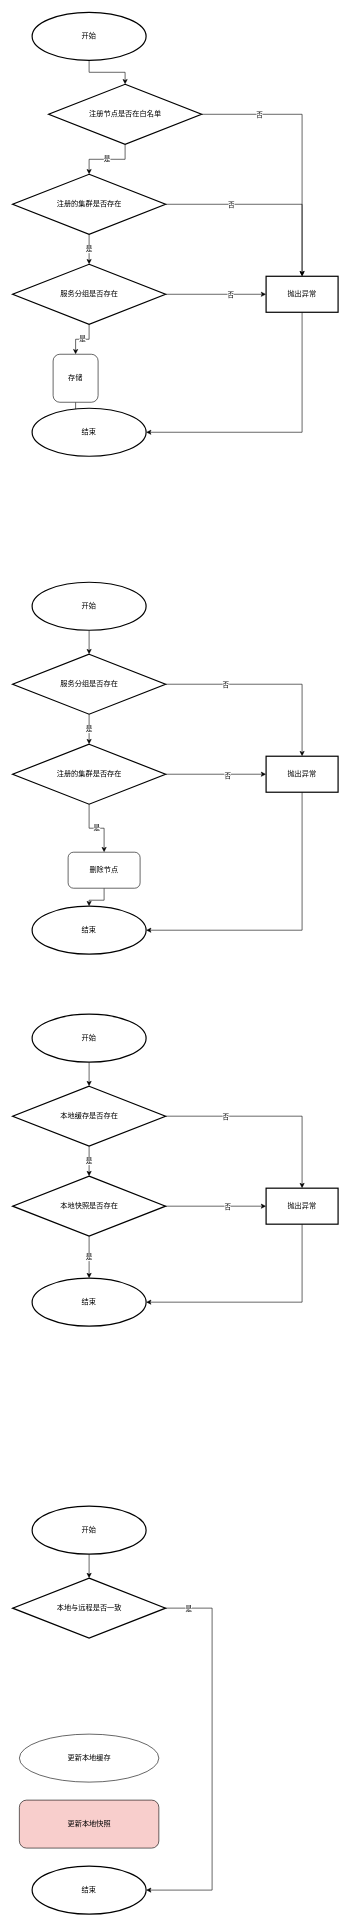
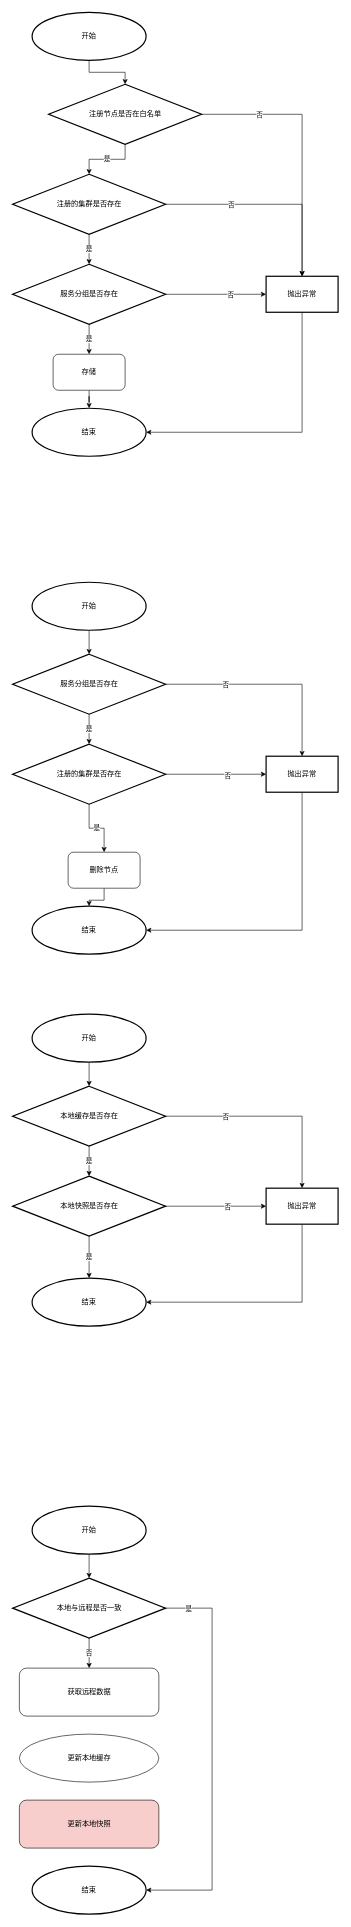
node "存储": size 45x48 -> 72x36
edge "本地与远程是否一致" -> "获取远程数据": added, label "否"
node "获取远程数据": added
